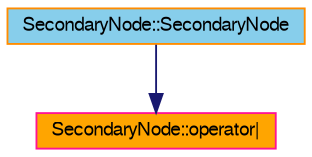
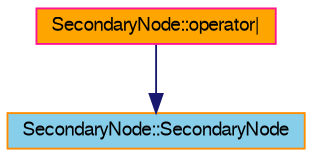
edge "SecondaryNode::SecondaryNode" -> "SecondaryNode::operator|": reversed
